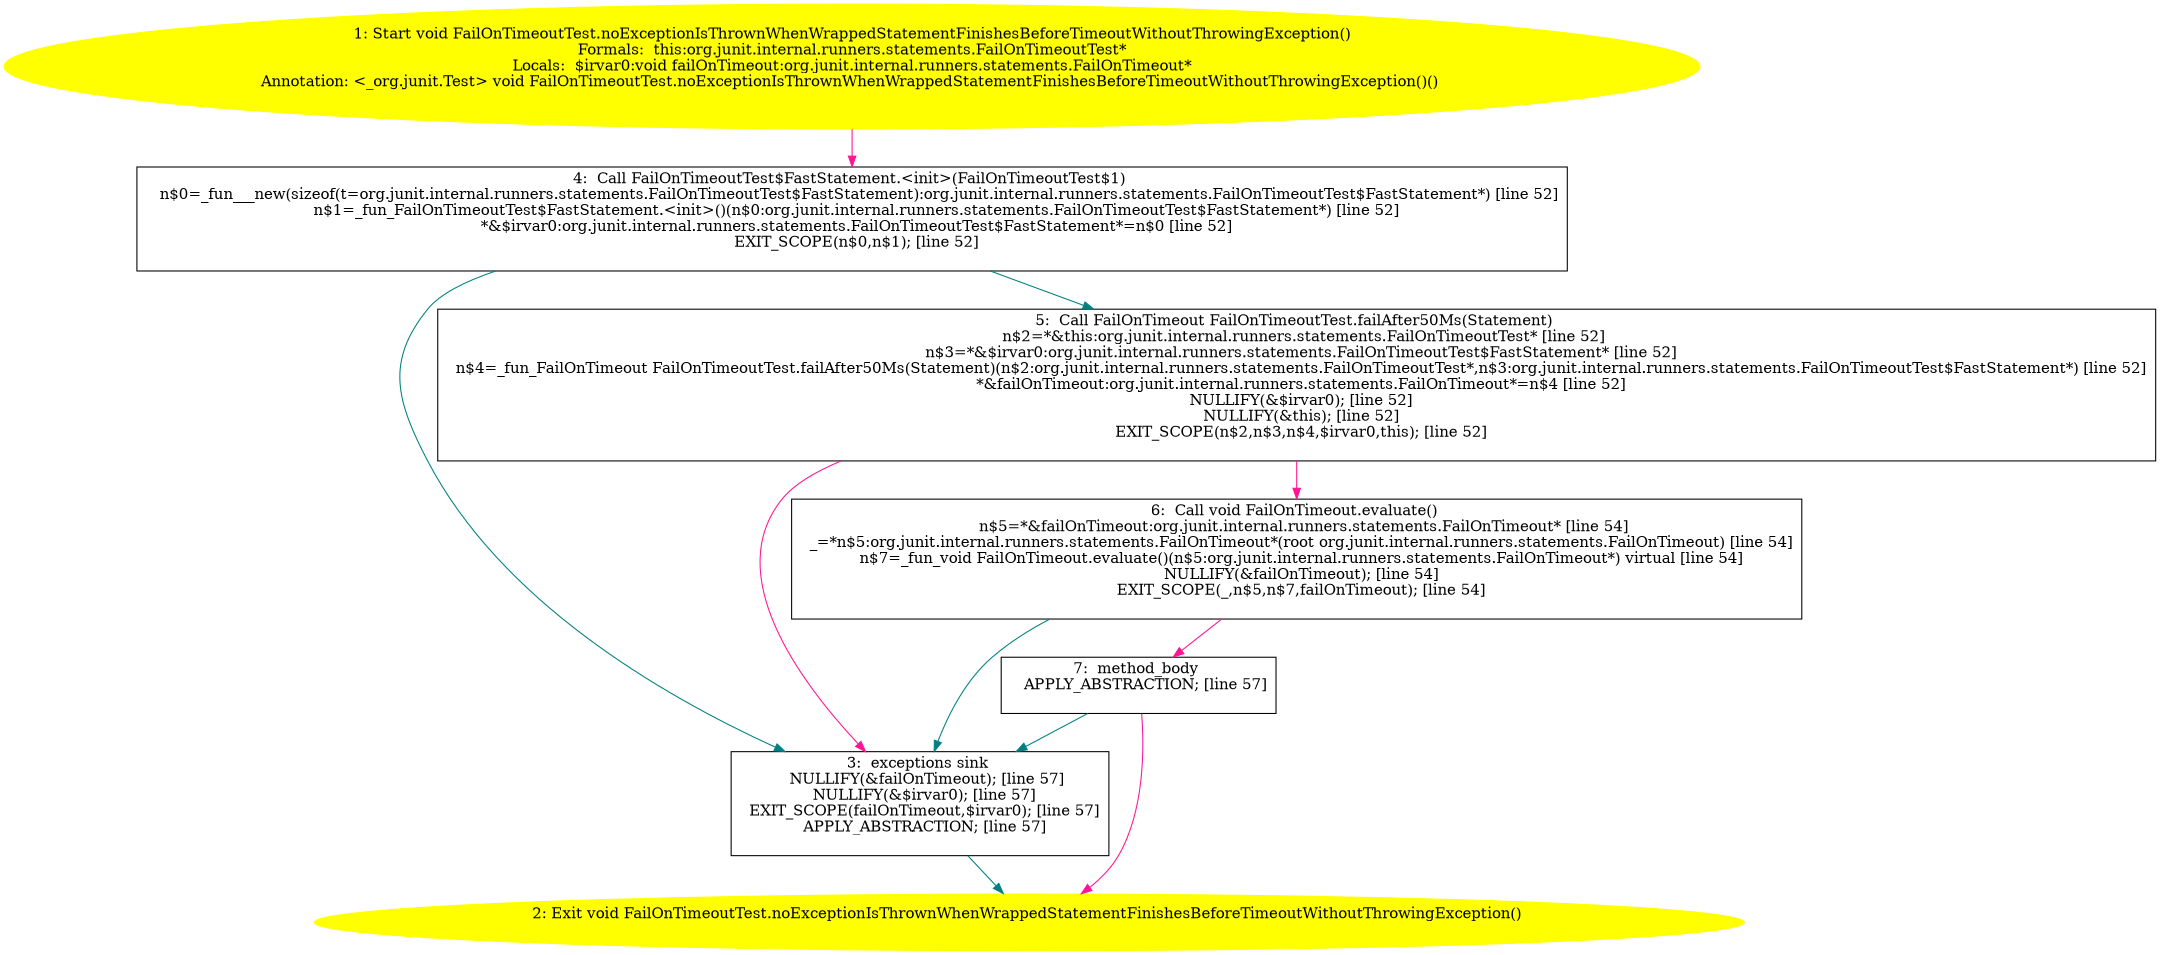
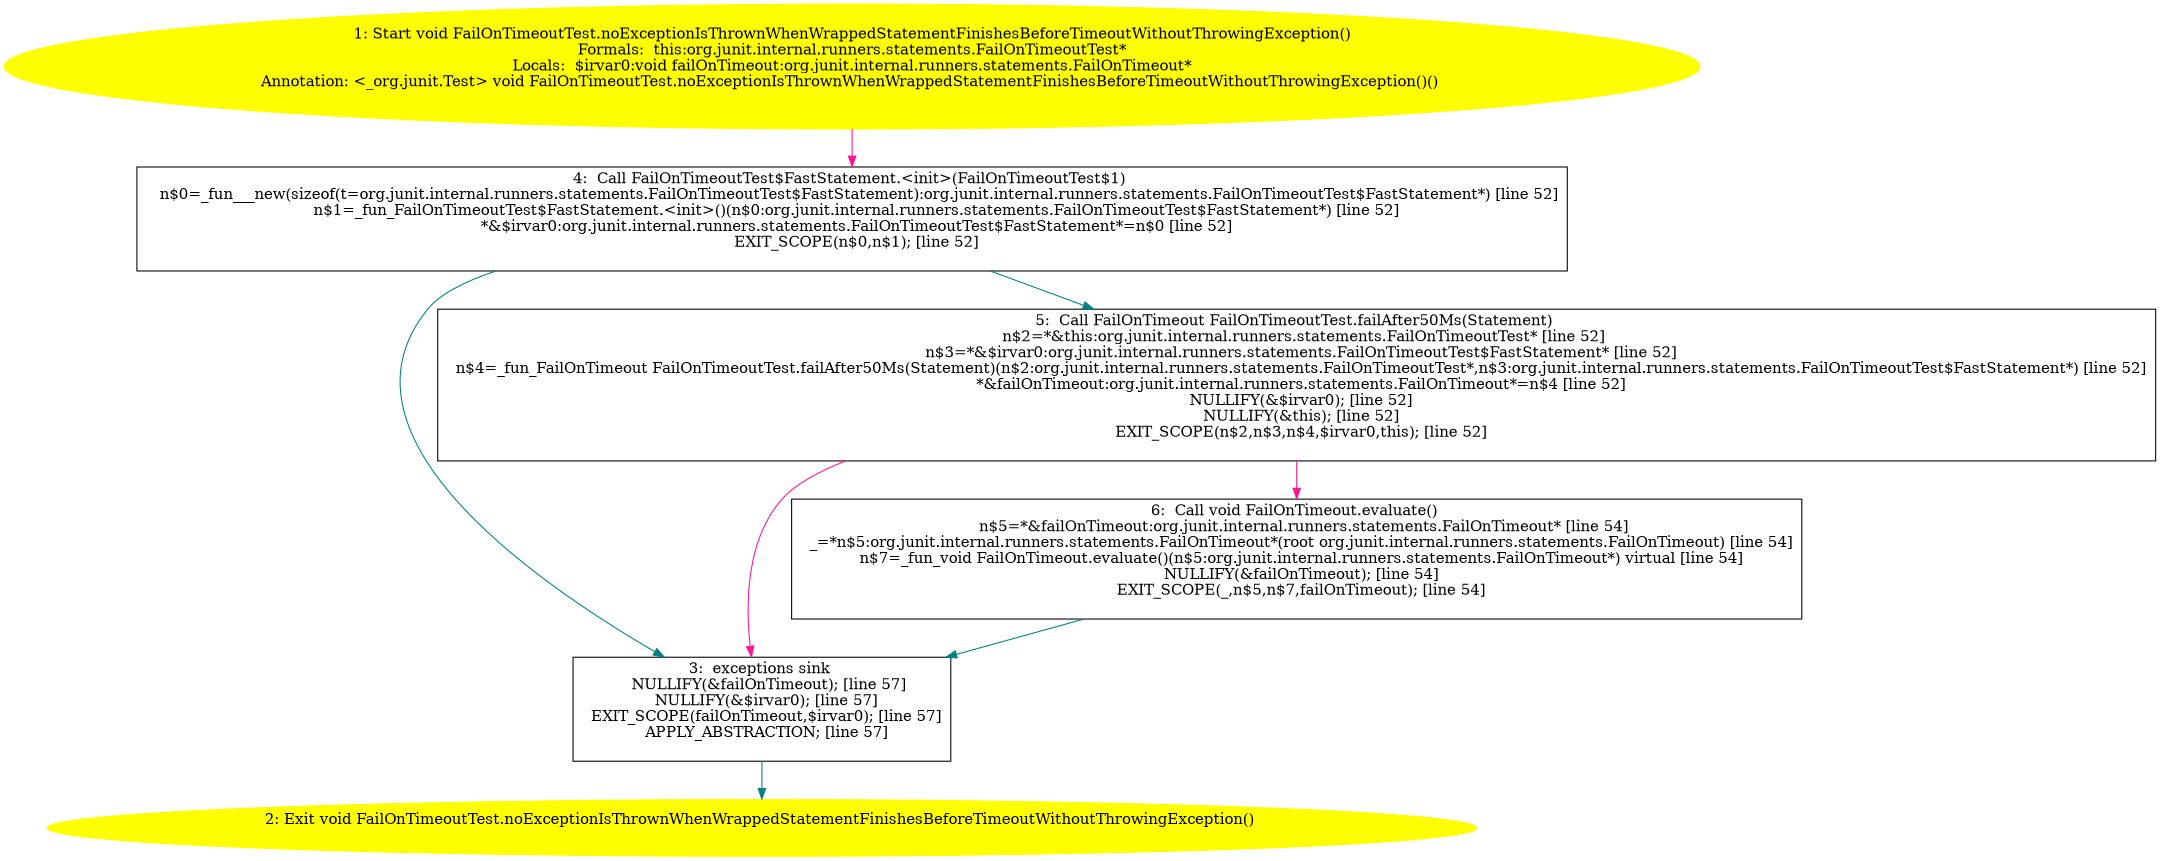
node "7:  method_body APPLY_ABSTRACTION; [line 57]": removed
